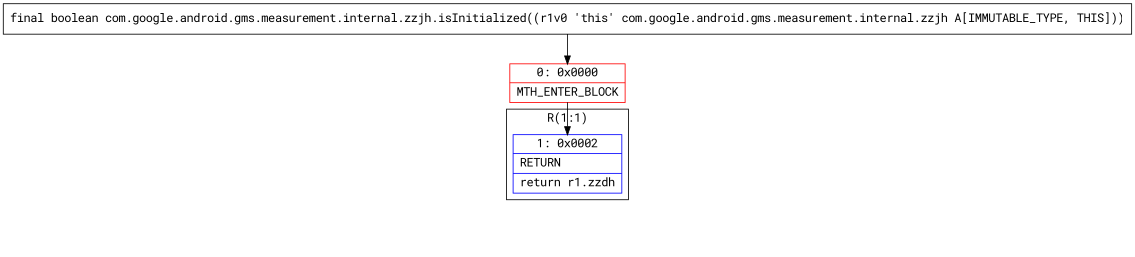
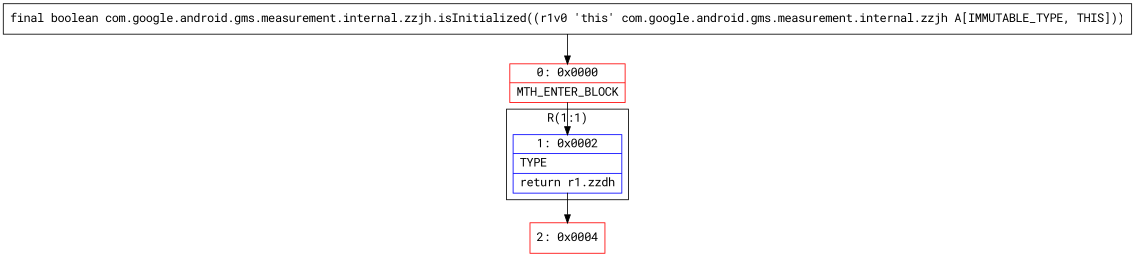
node "1: 0x0002": text "RETURN" -> "TYPE"
node "2: 0x0004": added
